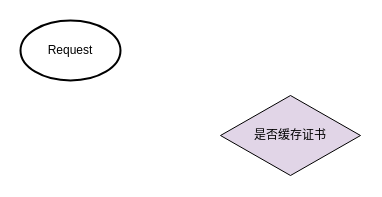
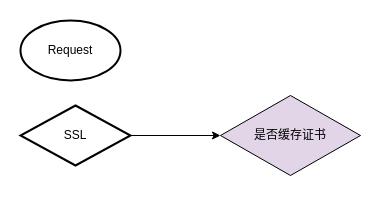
node "SSL": added
edge "SSL" -> "是否缓存证书": added
